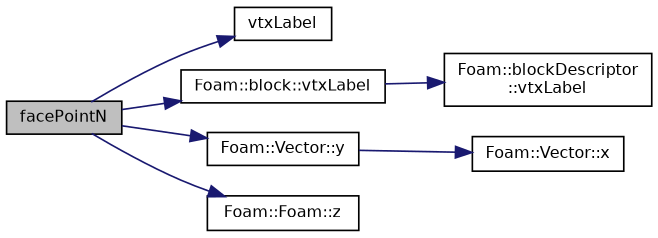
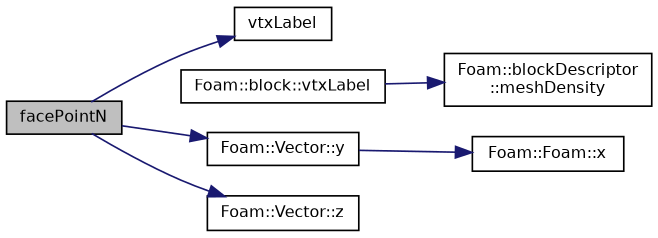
node "Foam::blockDescriptor ::vtxLabel": label "Foam::blockDescriptor ::vtxLabel" -> "Foam::blockDescriptor ::meshDensity"
edge "facePointN" -> "Foam::block::vtxLabel": removed
node "Foam::Vector::x": label "Foam::Vector::x" -> "Foam::Foam::x"
node "Foam::Foam::z": label "Foam::Foam::z" -> "Foam::Vector::z"
